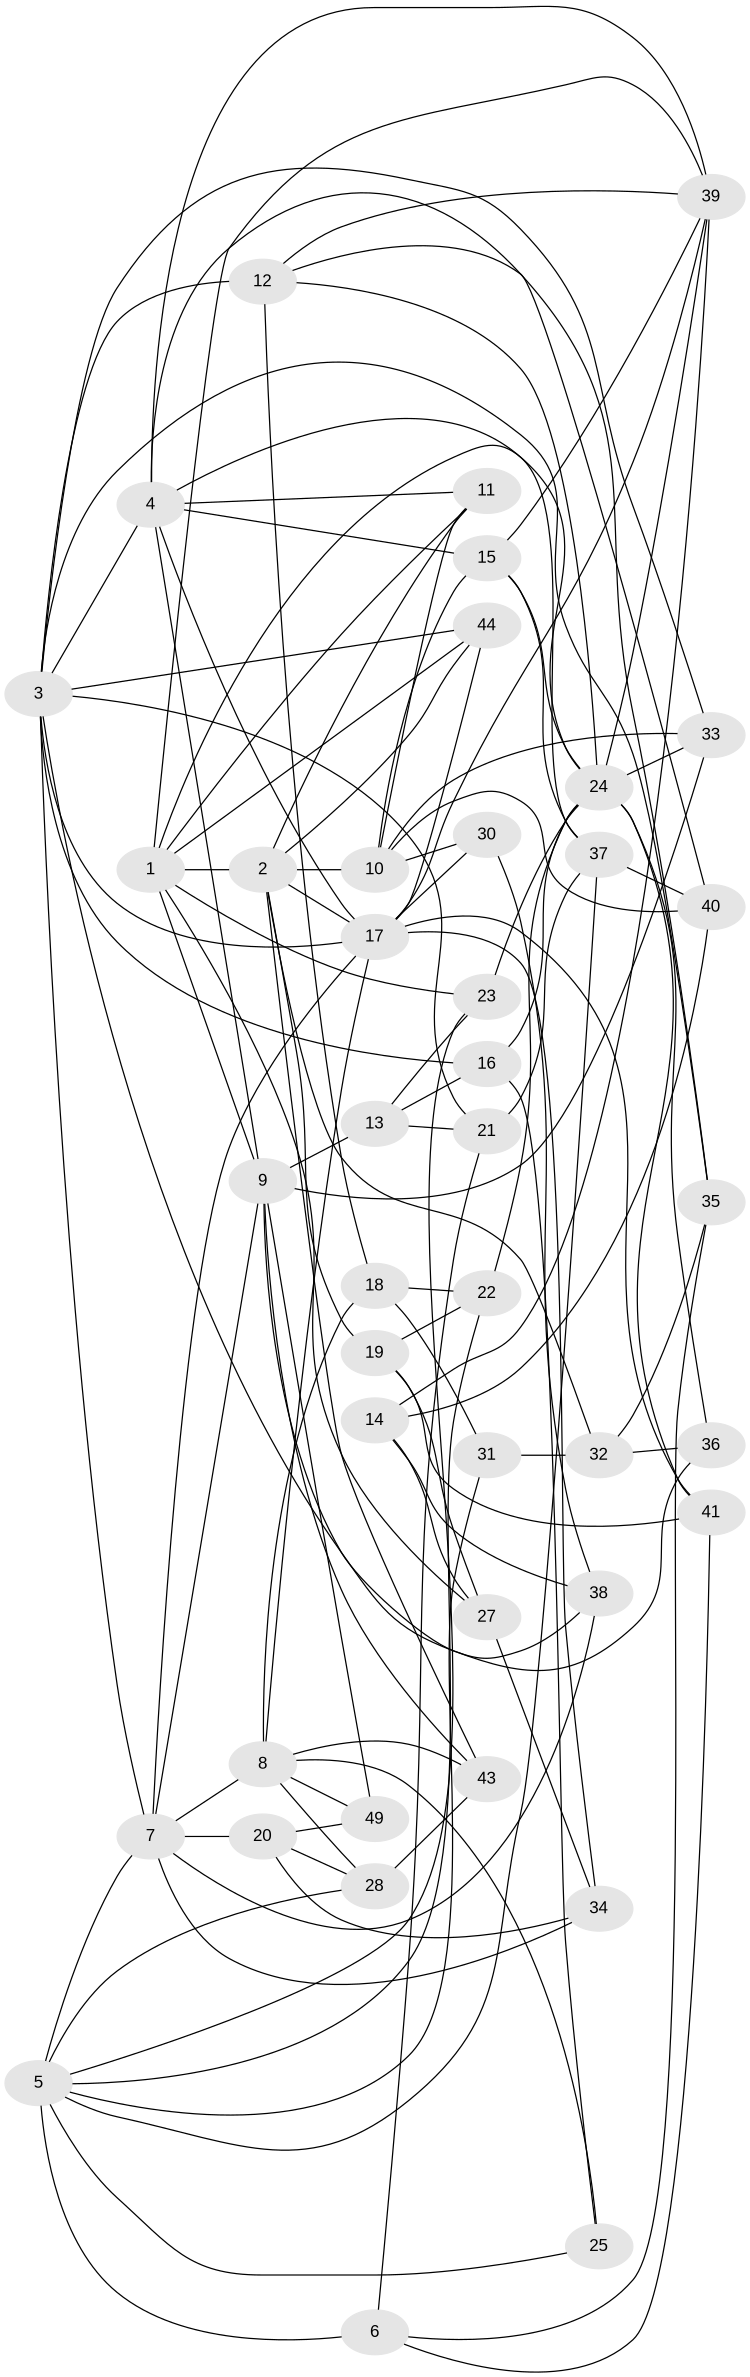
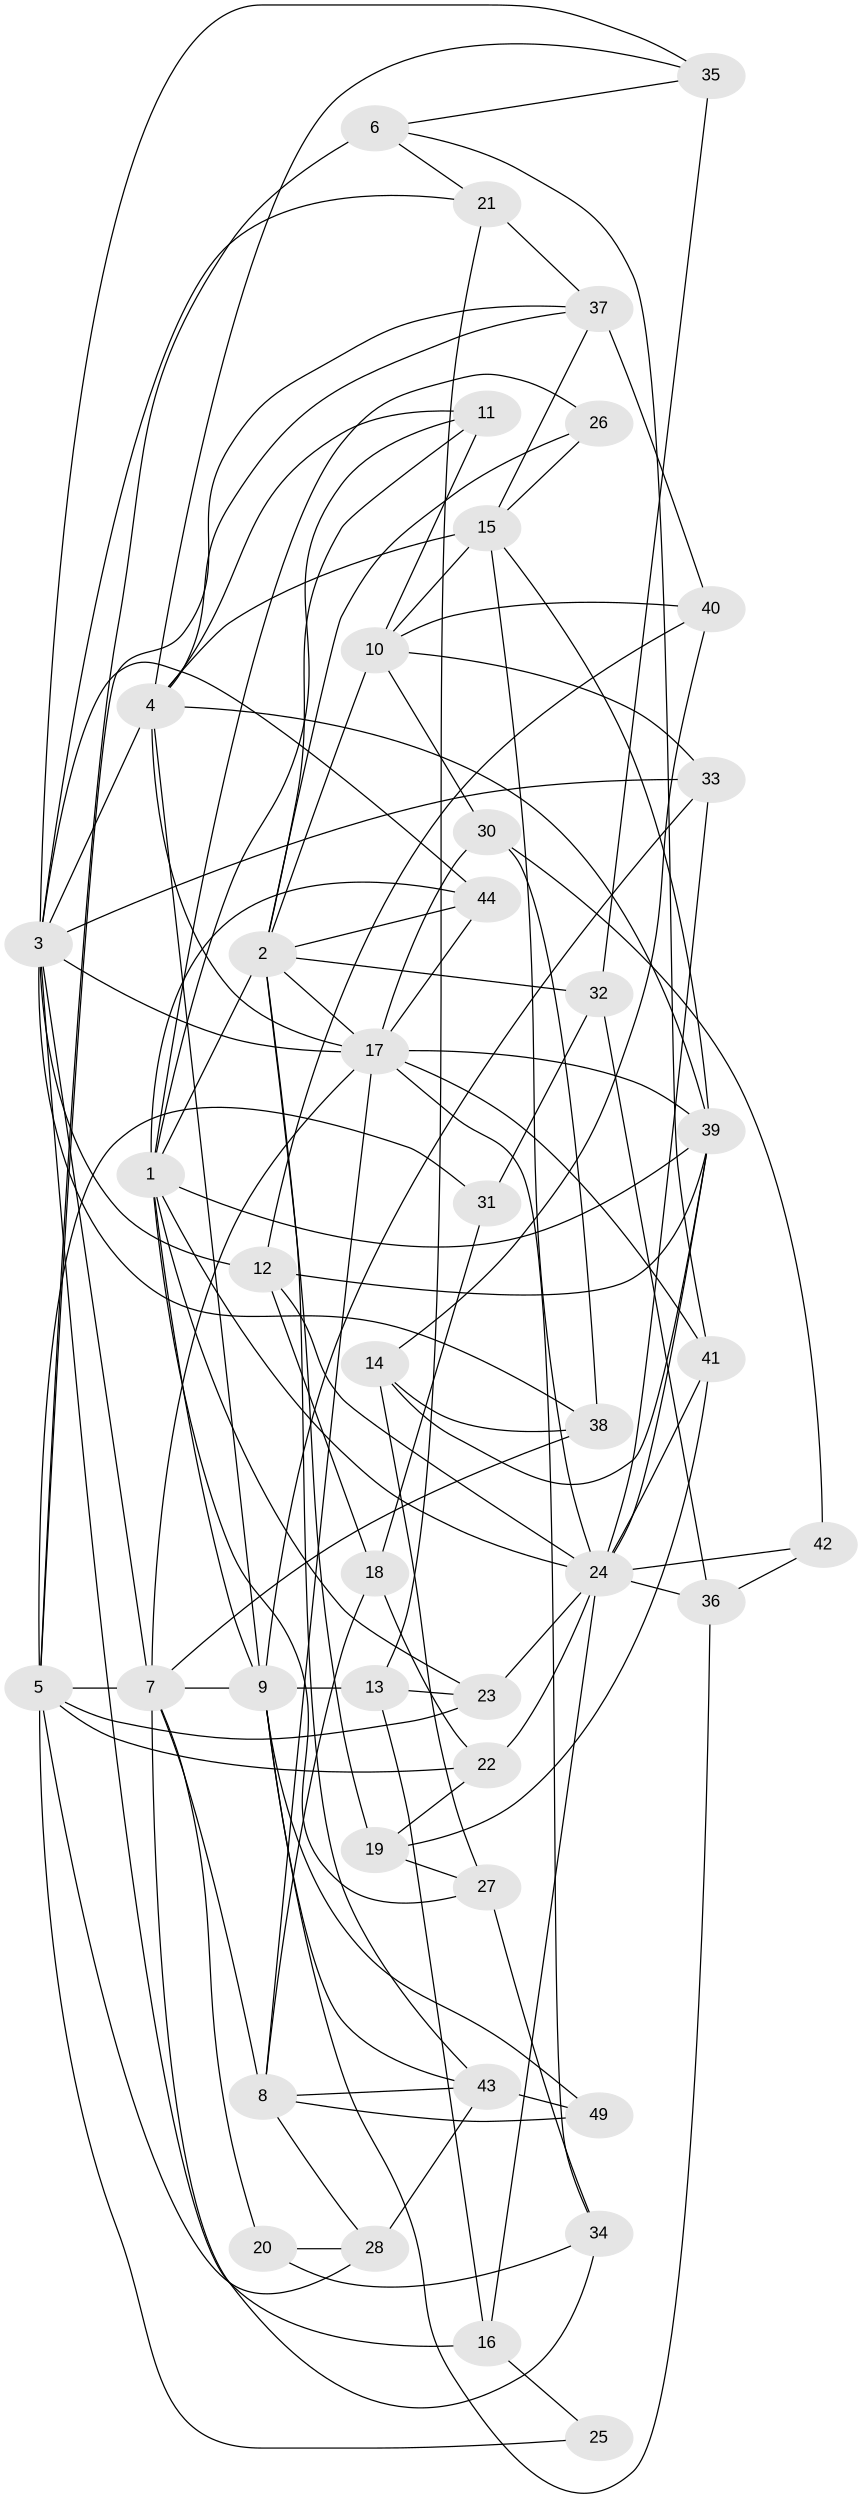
node "26": added
node "42": added
edge "49" -- "20": now "49" -- "43"
edge "8" -- "25": removed
